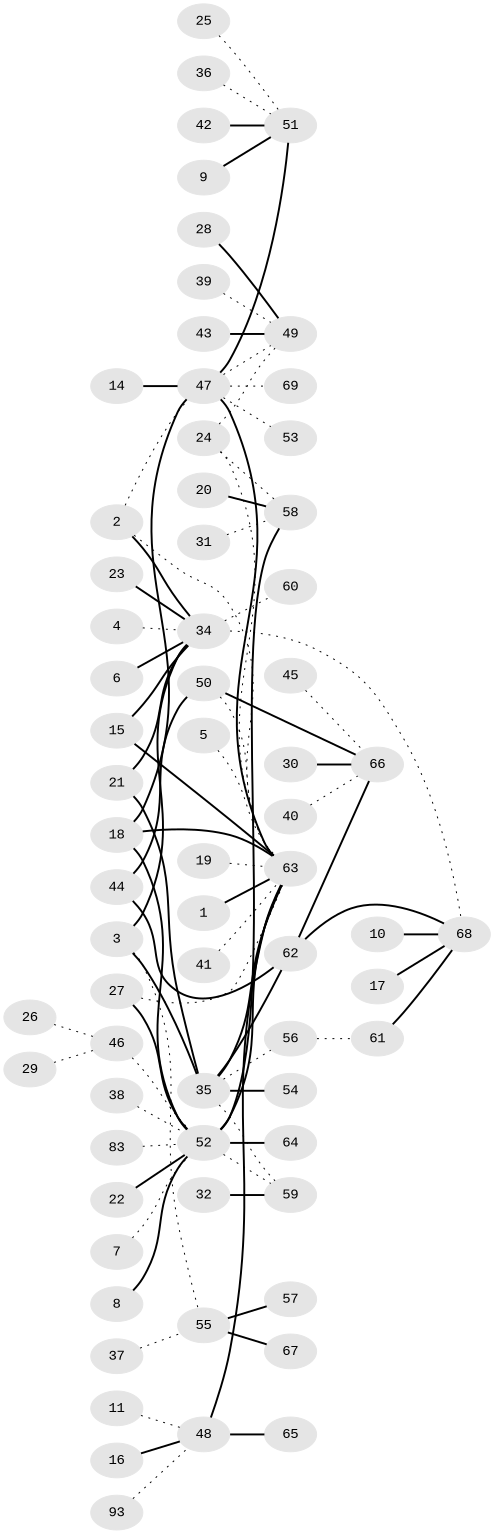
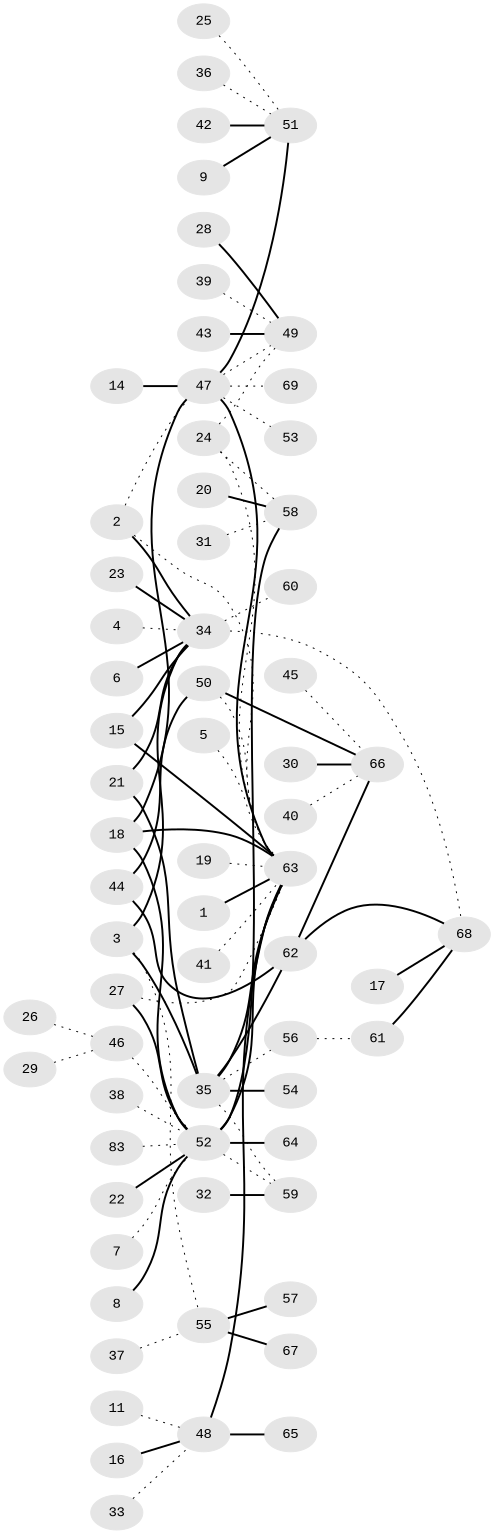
node "10": removed
node "93": label "93" -> "33"
